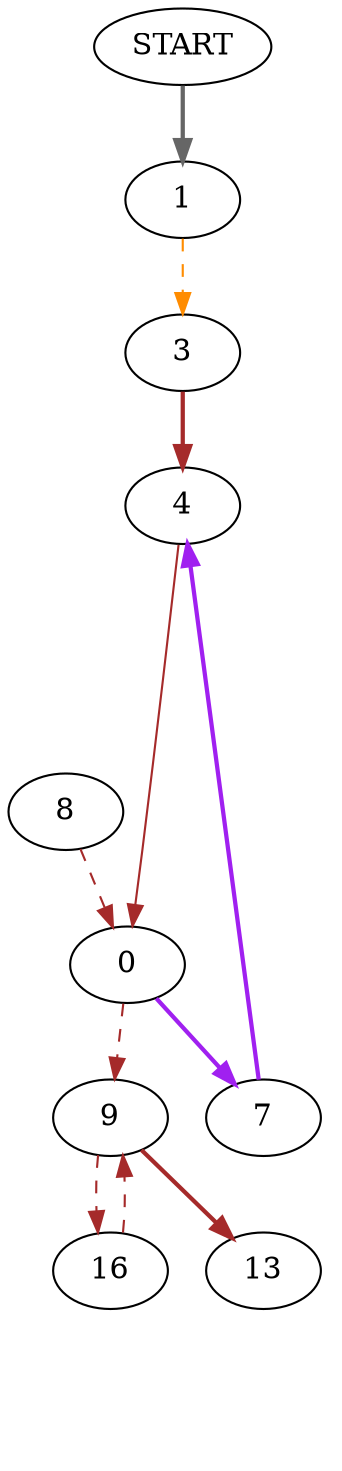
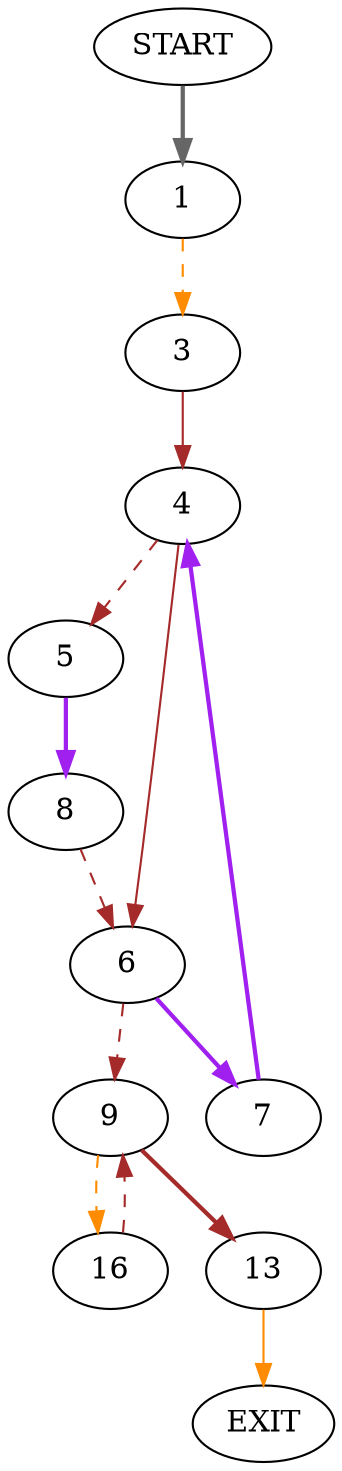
edge "3" -> "4": style bold -> solid
node "5": added
node "0": label "0" -> "6"
edge "9" -> "16": color brown -> darkorange
node "EXIT": added
